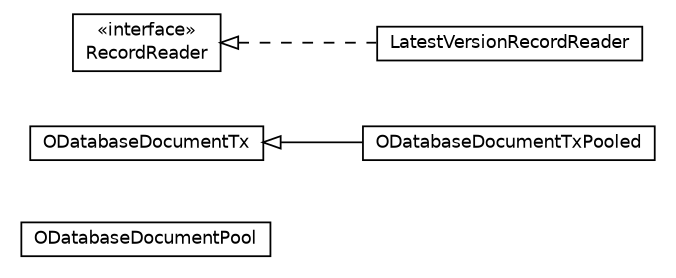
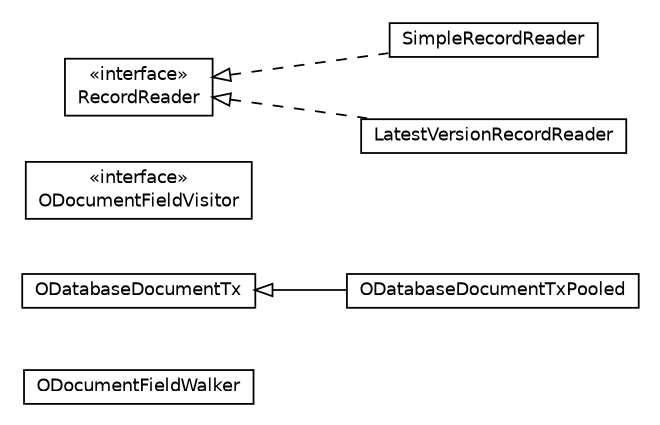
node "SimpleRecordReader": added
node "ODocumentFieldVisitor": added
node "ODatabaseDocumentPool": removed
node "ODocumentFieldWalker": added
